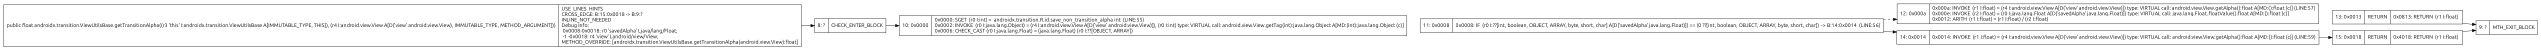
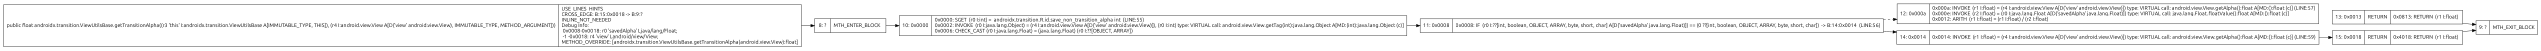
node "8: ?": text "CHECK_ENTER_BLOCK" -> "MTH_ENTER_BLOCK"
edge "10: 0x0000" -> "11: 0x0008": added
